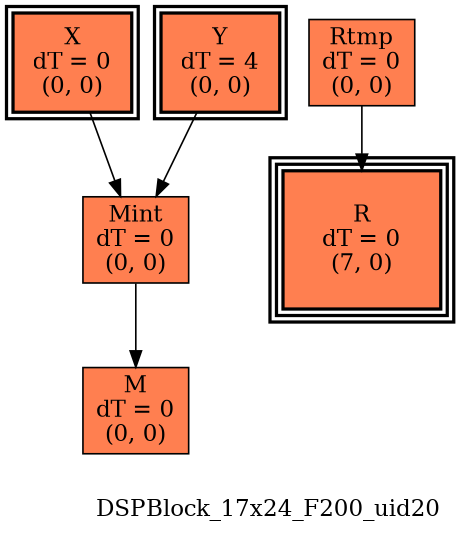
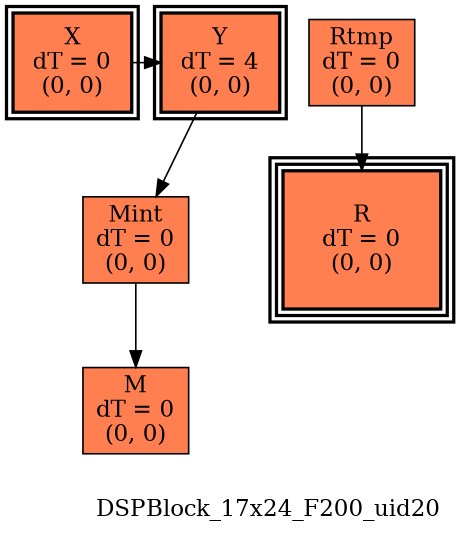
edge "X dT = 0 (0, 0)" -> "Mint dT = 0 (0, 0)": now "X dT = 0 (0, 0)" -> "Y dT = 4 (0, 0)"
node "R dT = 0 (7, 0)": label "R dT = 0 (7, 0)" -> "R dT = 0 (0, 0)"
